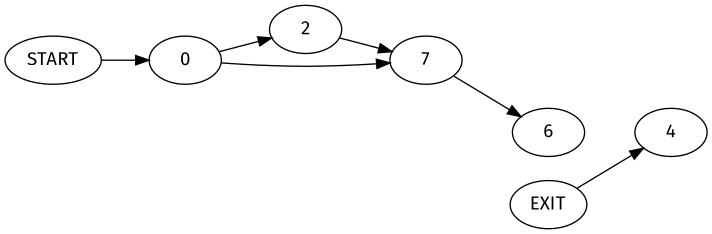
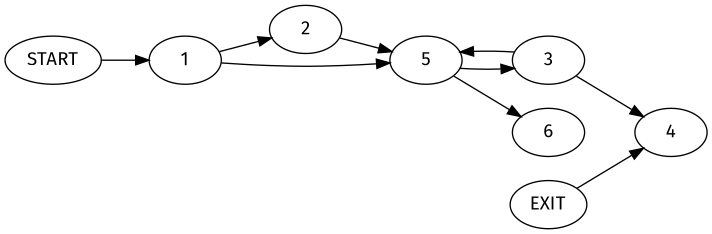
node "0": label "0" -> "1"
node "7": label "7" -> "5"
node "3": added
